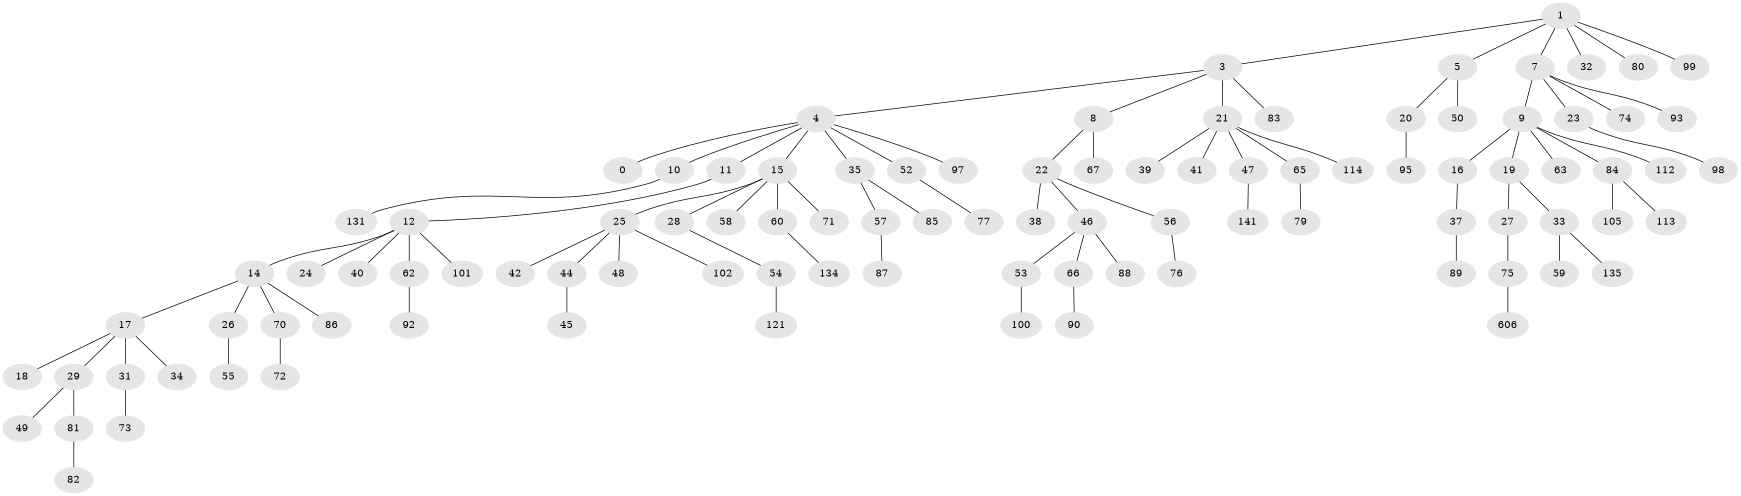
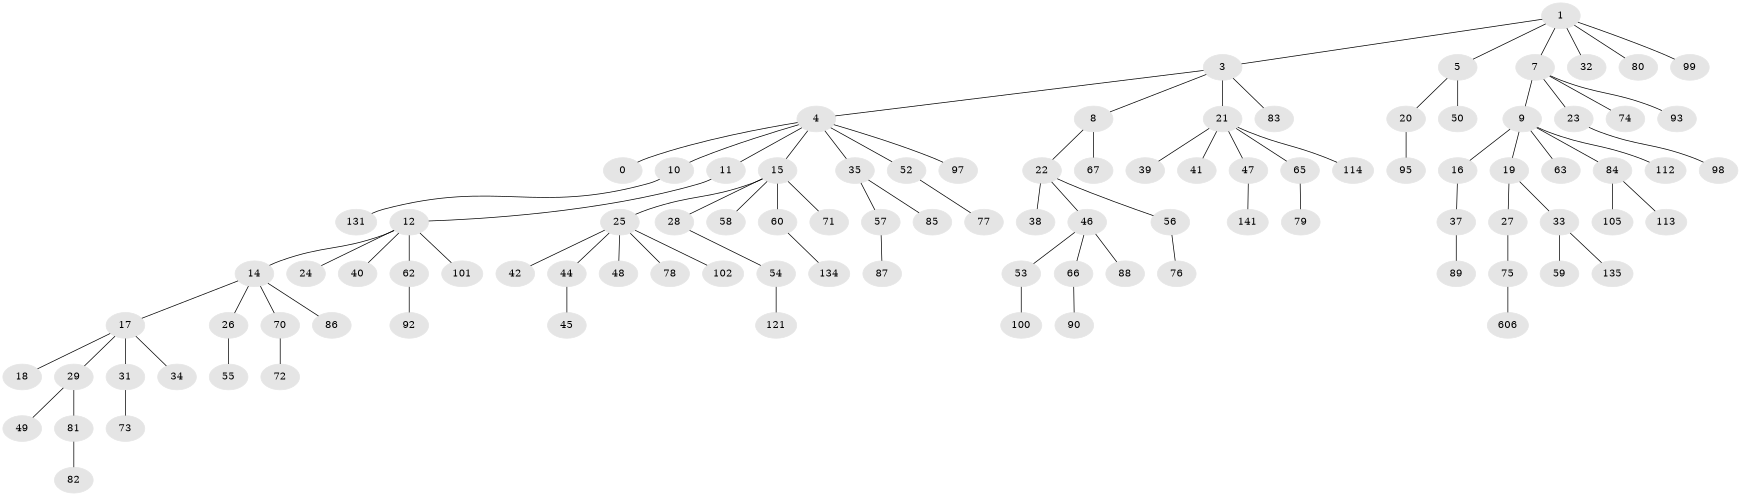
node "78": added
